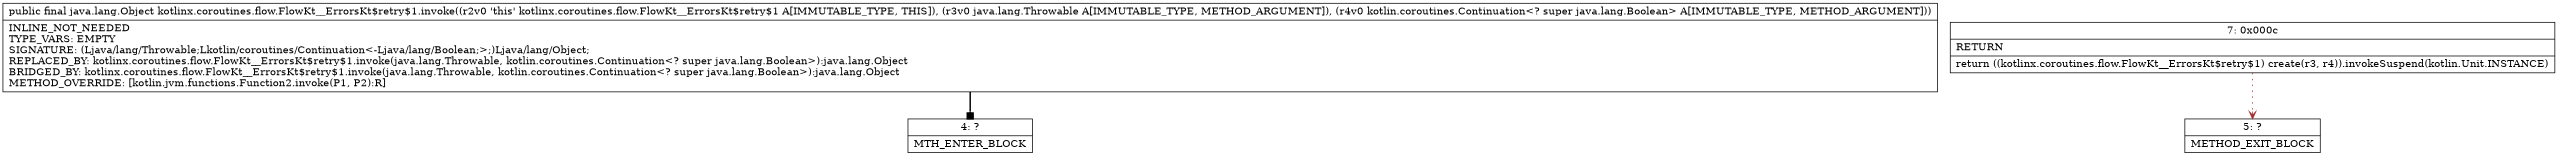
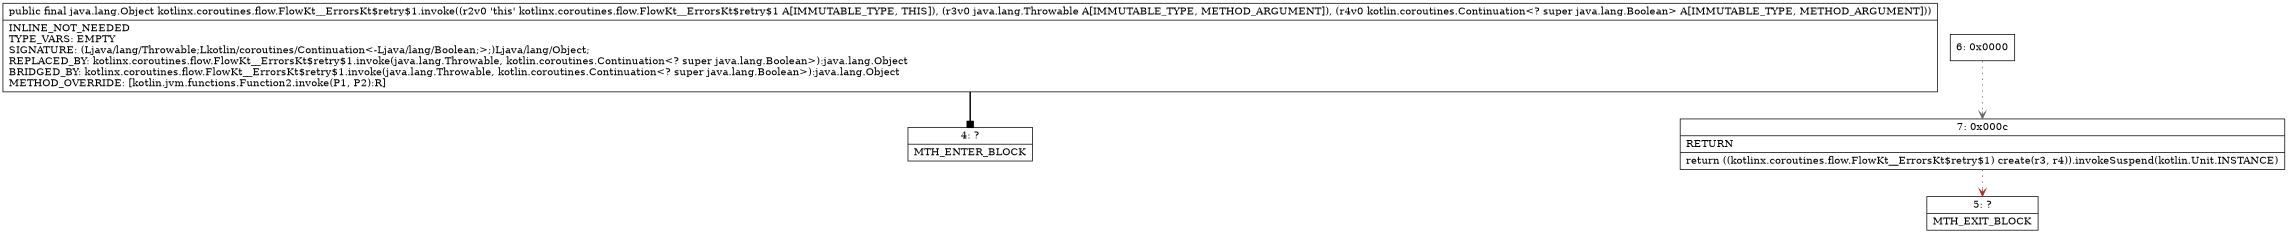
node "6: 0x0000": added
node "5: ?": text "METHOD_EXIT_BLOCK" -> "MTH_EXIT_BLOCK"
